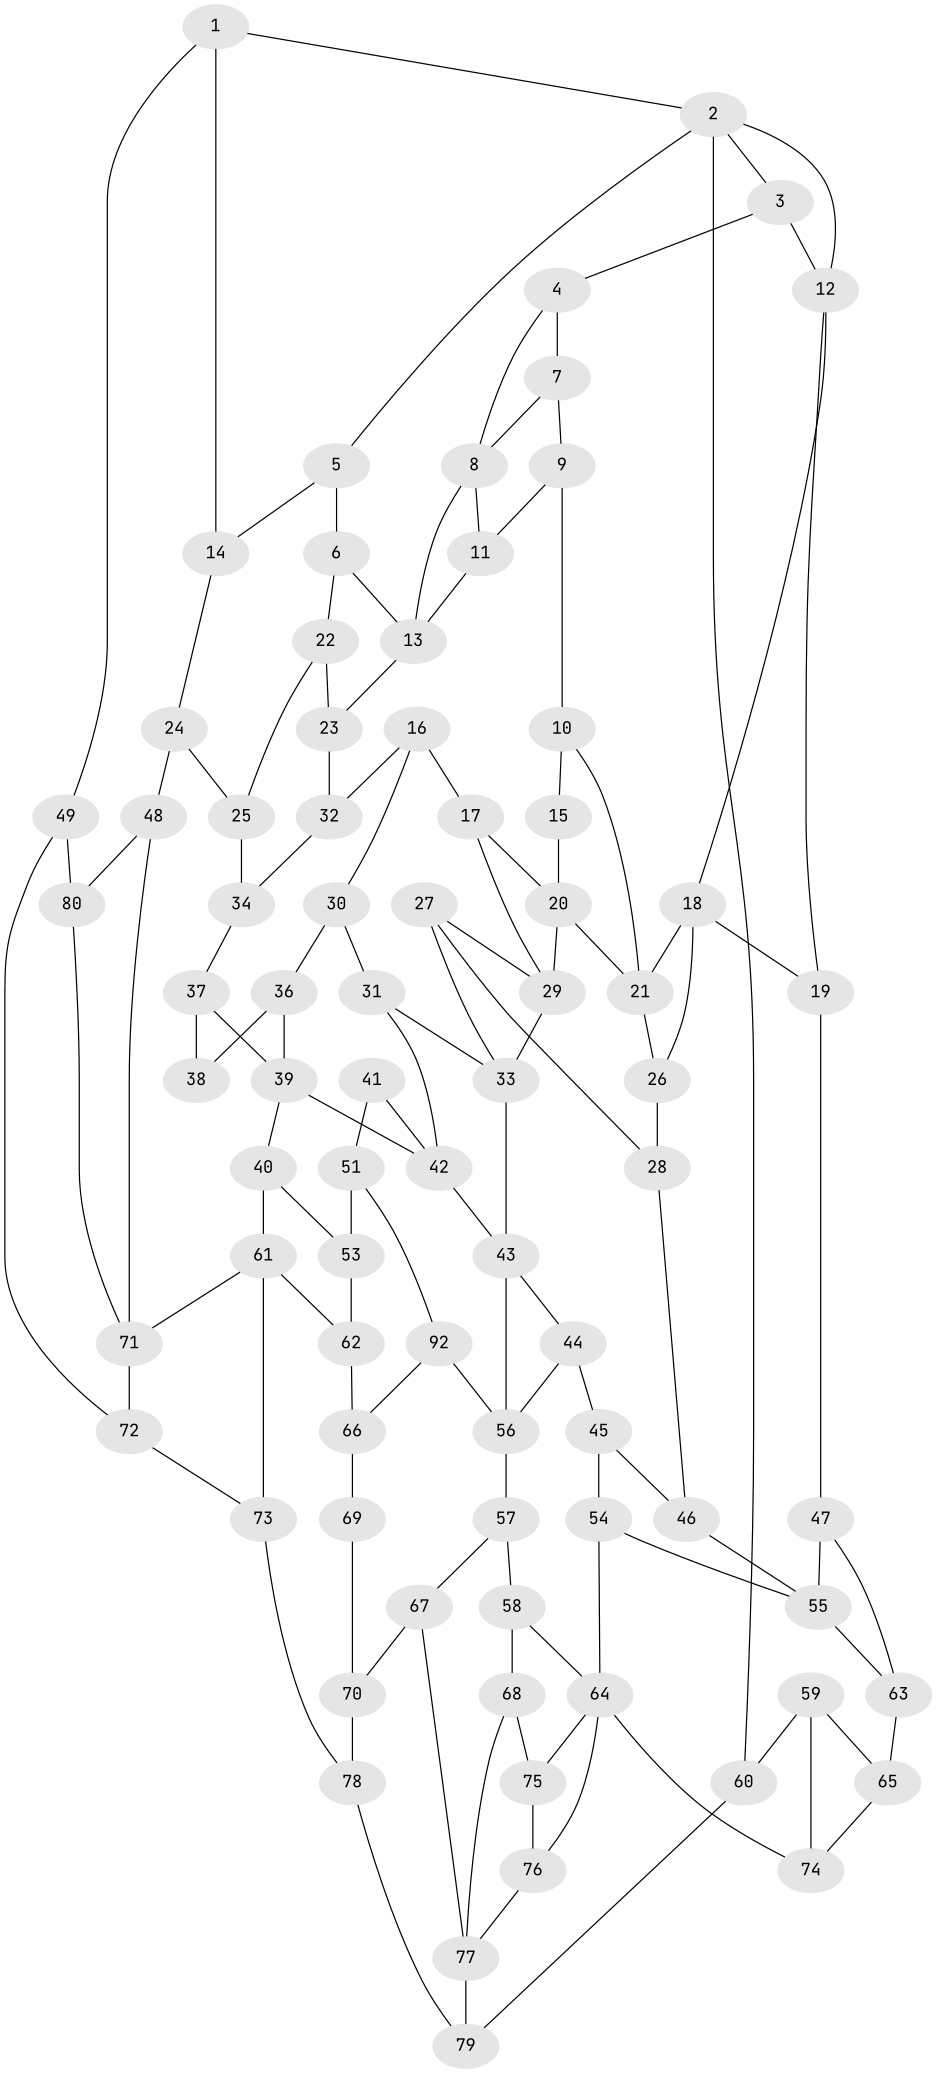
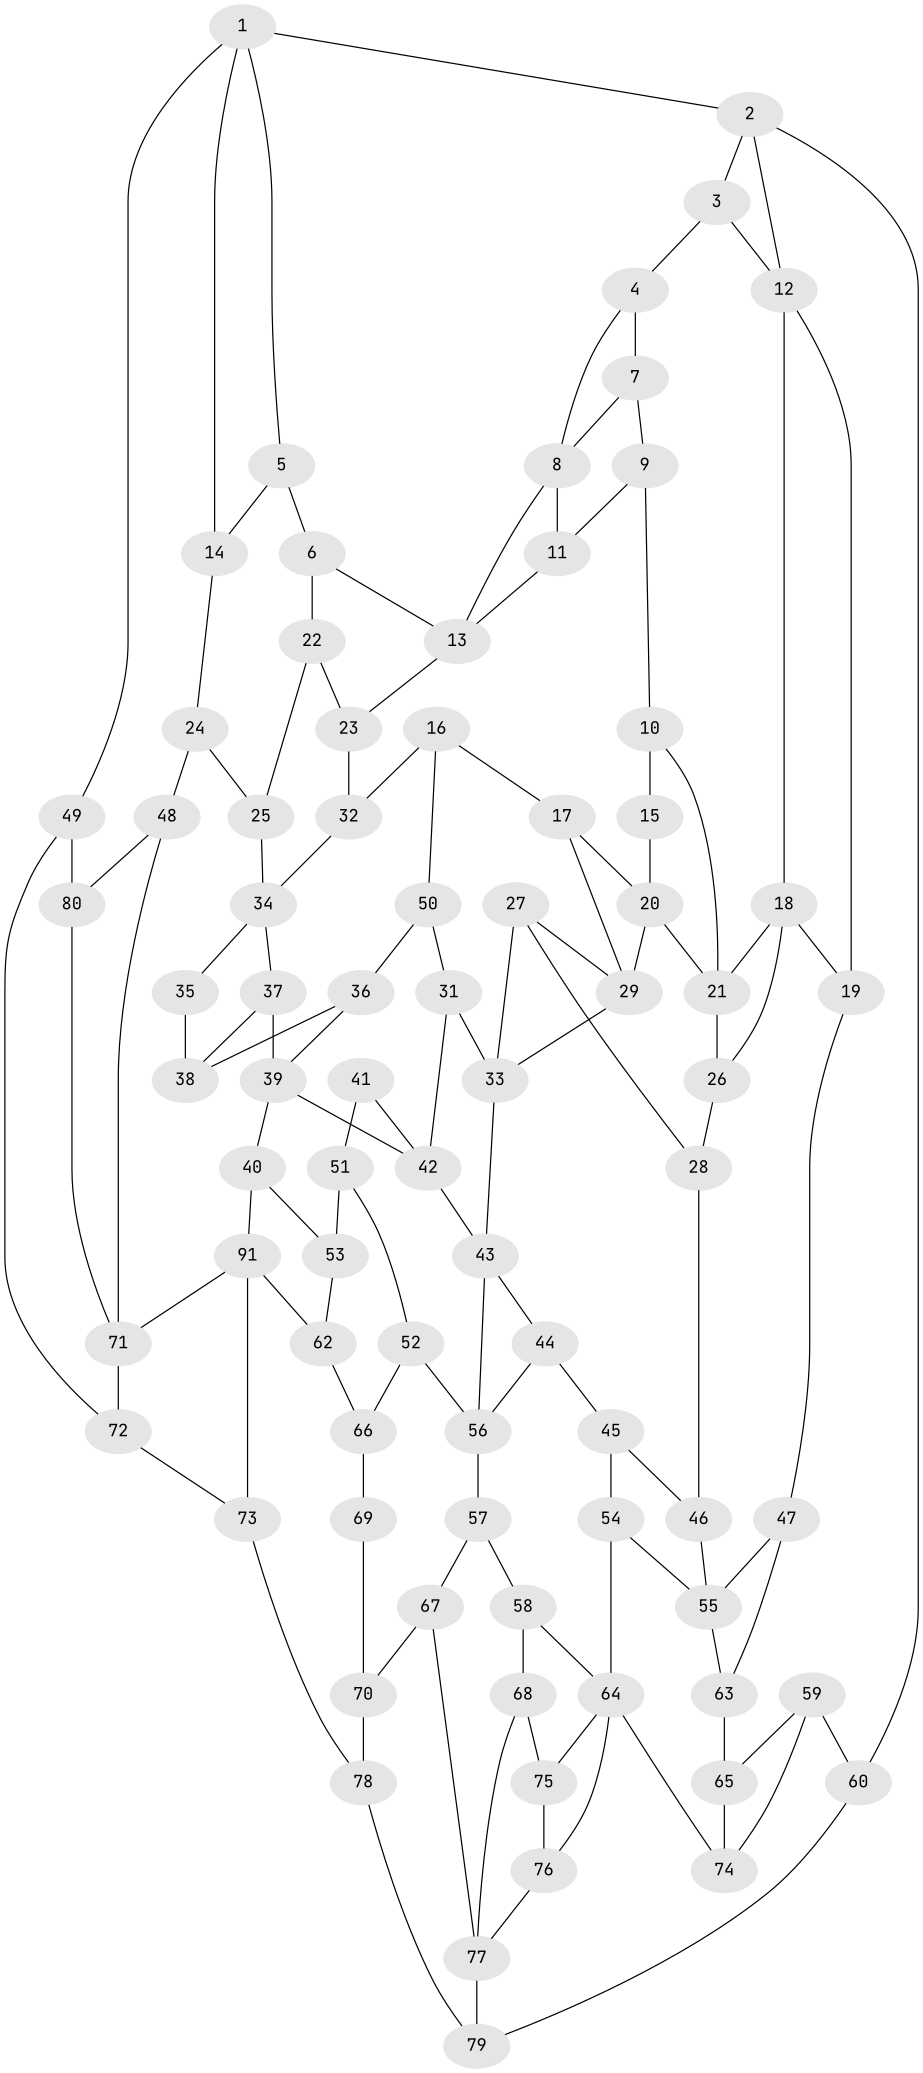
edge "2" -- "5": now "1" -- "5"
node "30": label "30" -> "50"
node "35": added
node "61": label "61" -> "91"
node "92": label "92" -> "52"
